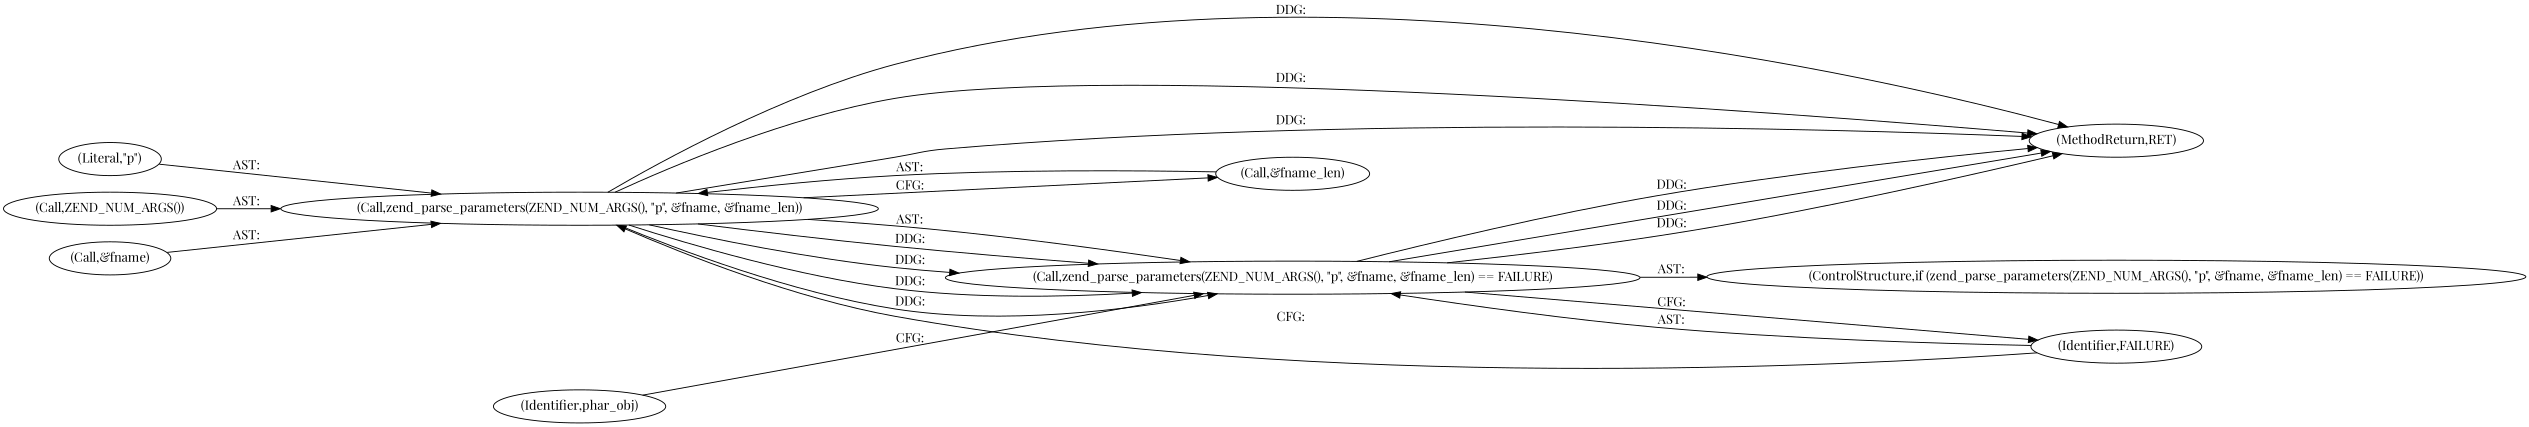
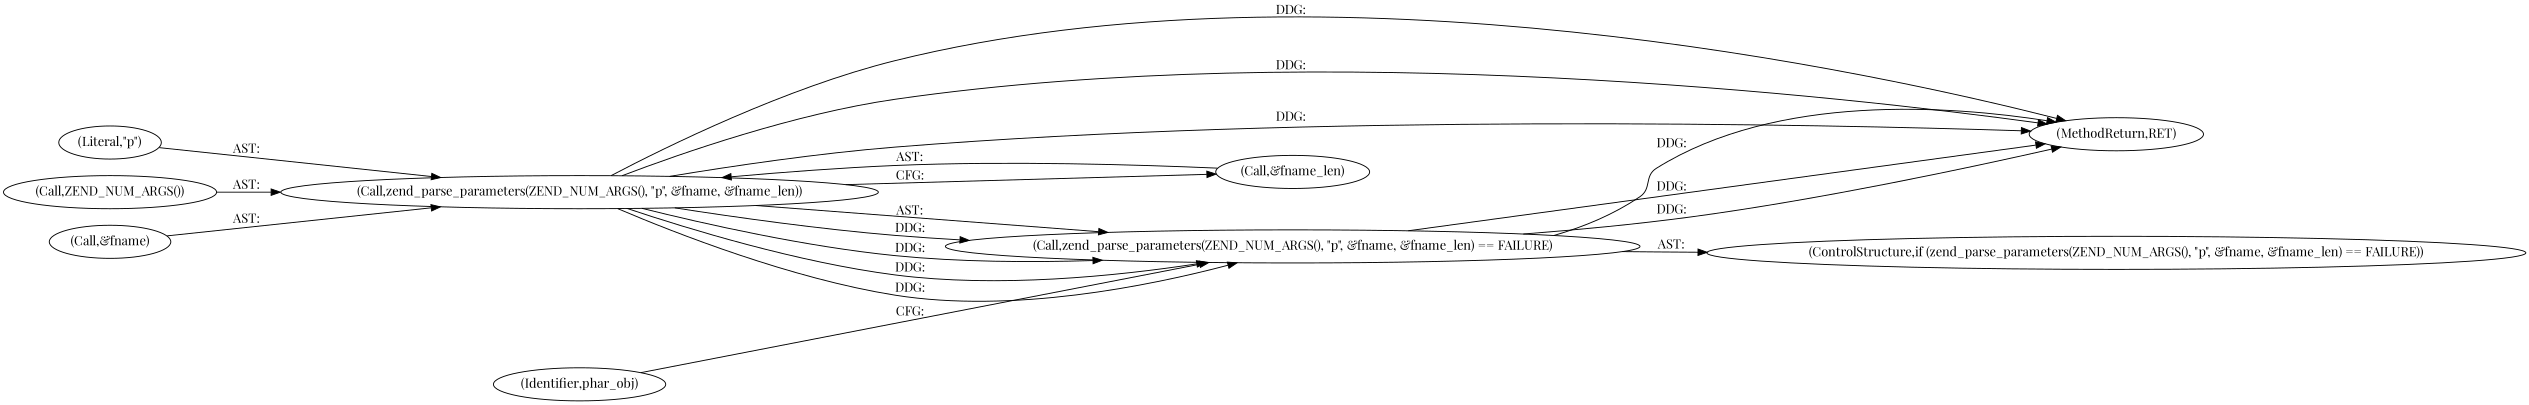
node "(Identifier,FAILURE)": removed
